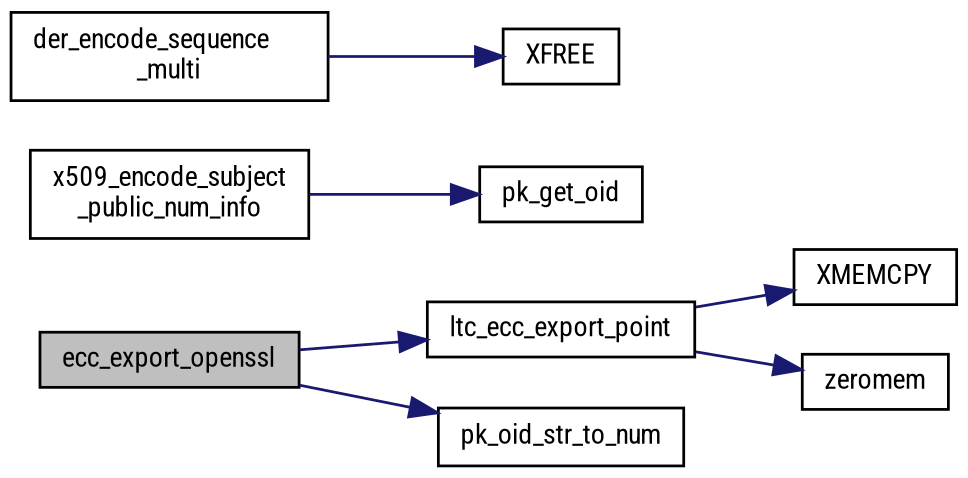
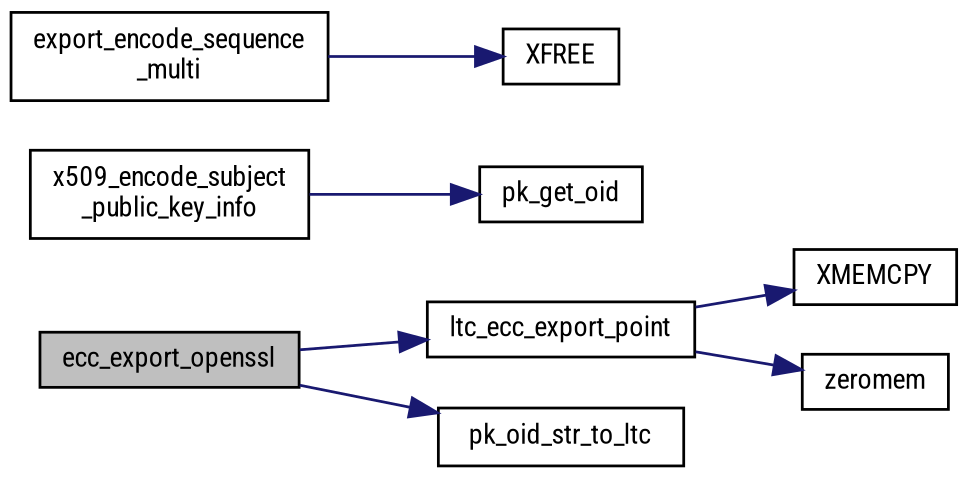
node "der_encode_sequence _multi": label "der_encode_sequence _multi" -> "export_encode_sequence _multi"
node "x509_encode_subject _public_num_info": label "x509_encode_subject _public_num_info" -> "x509_encode_subject _public_key_info"
node "pk_oid_str_to_num": label "pk_oid_str_to_num" -> "pk_oid_str_to_ltc"
